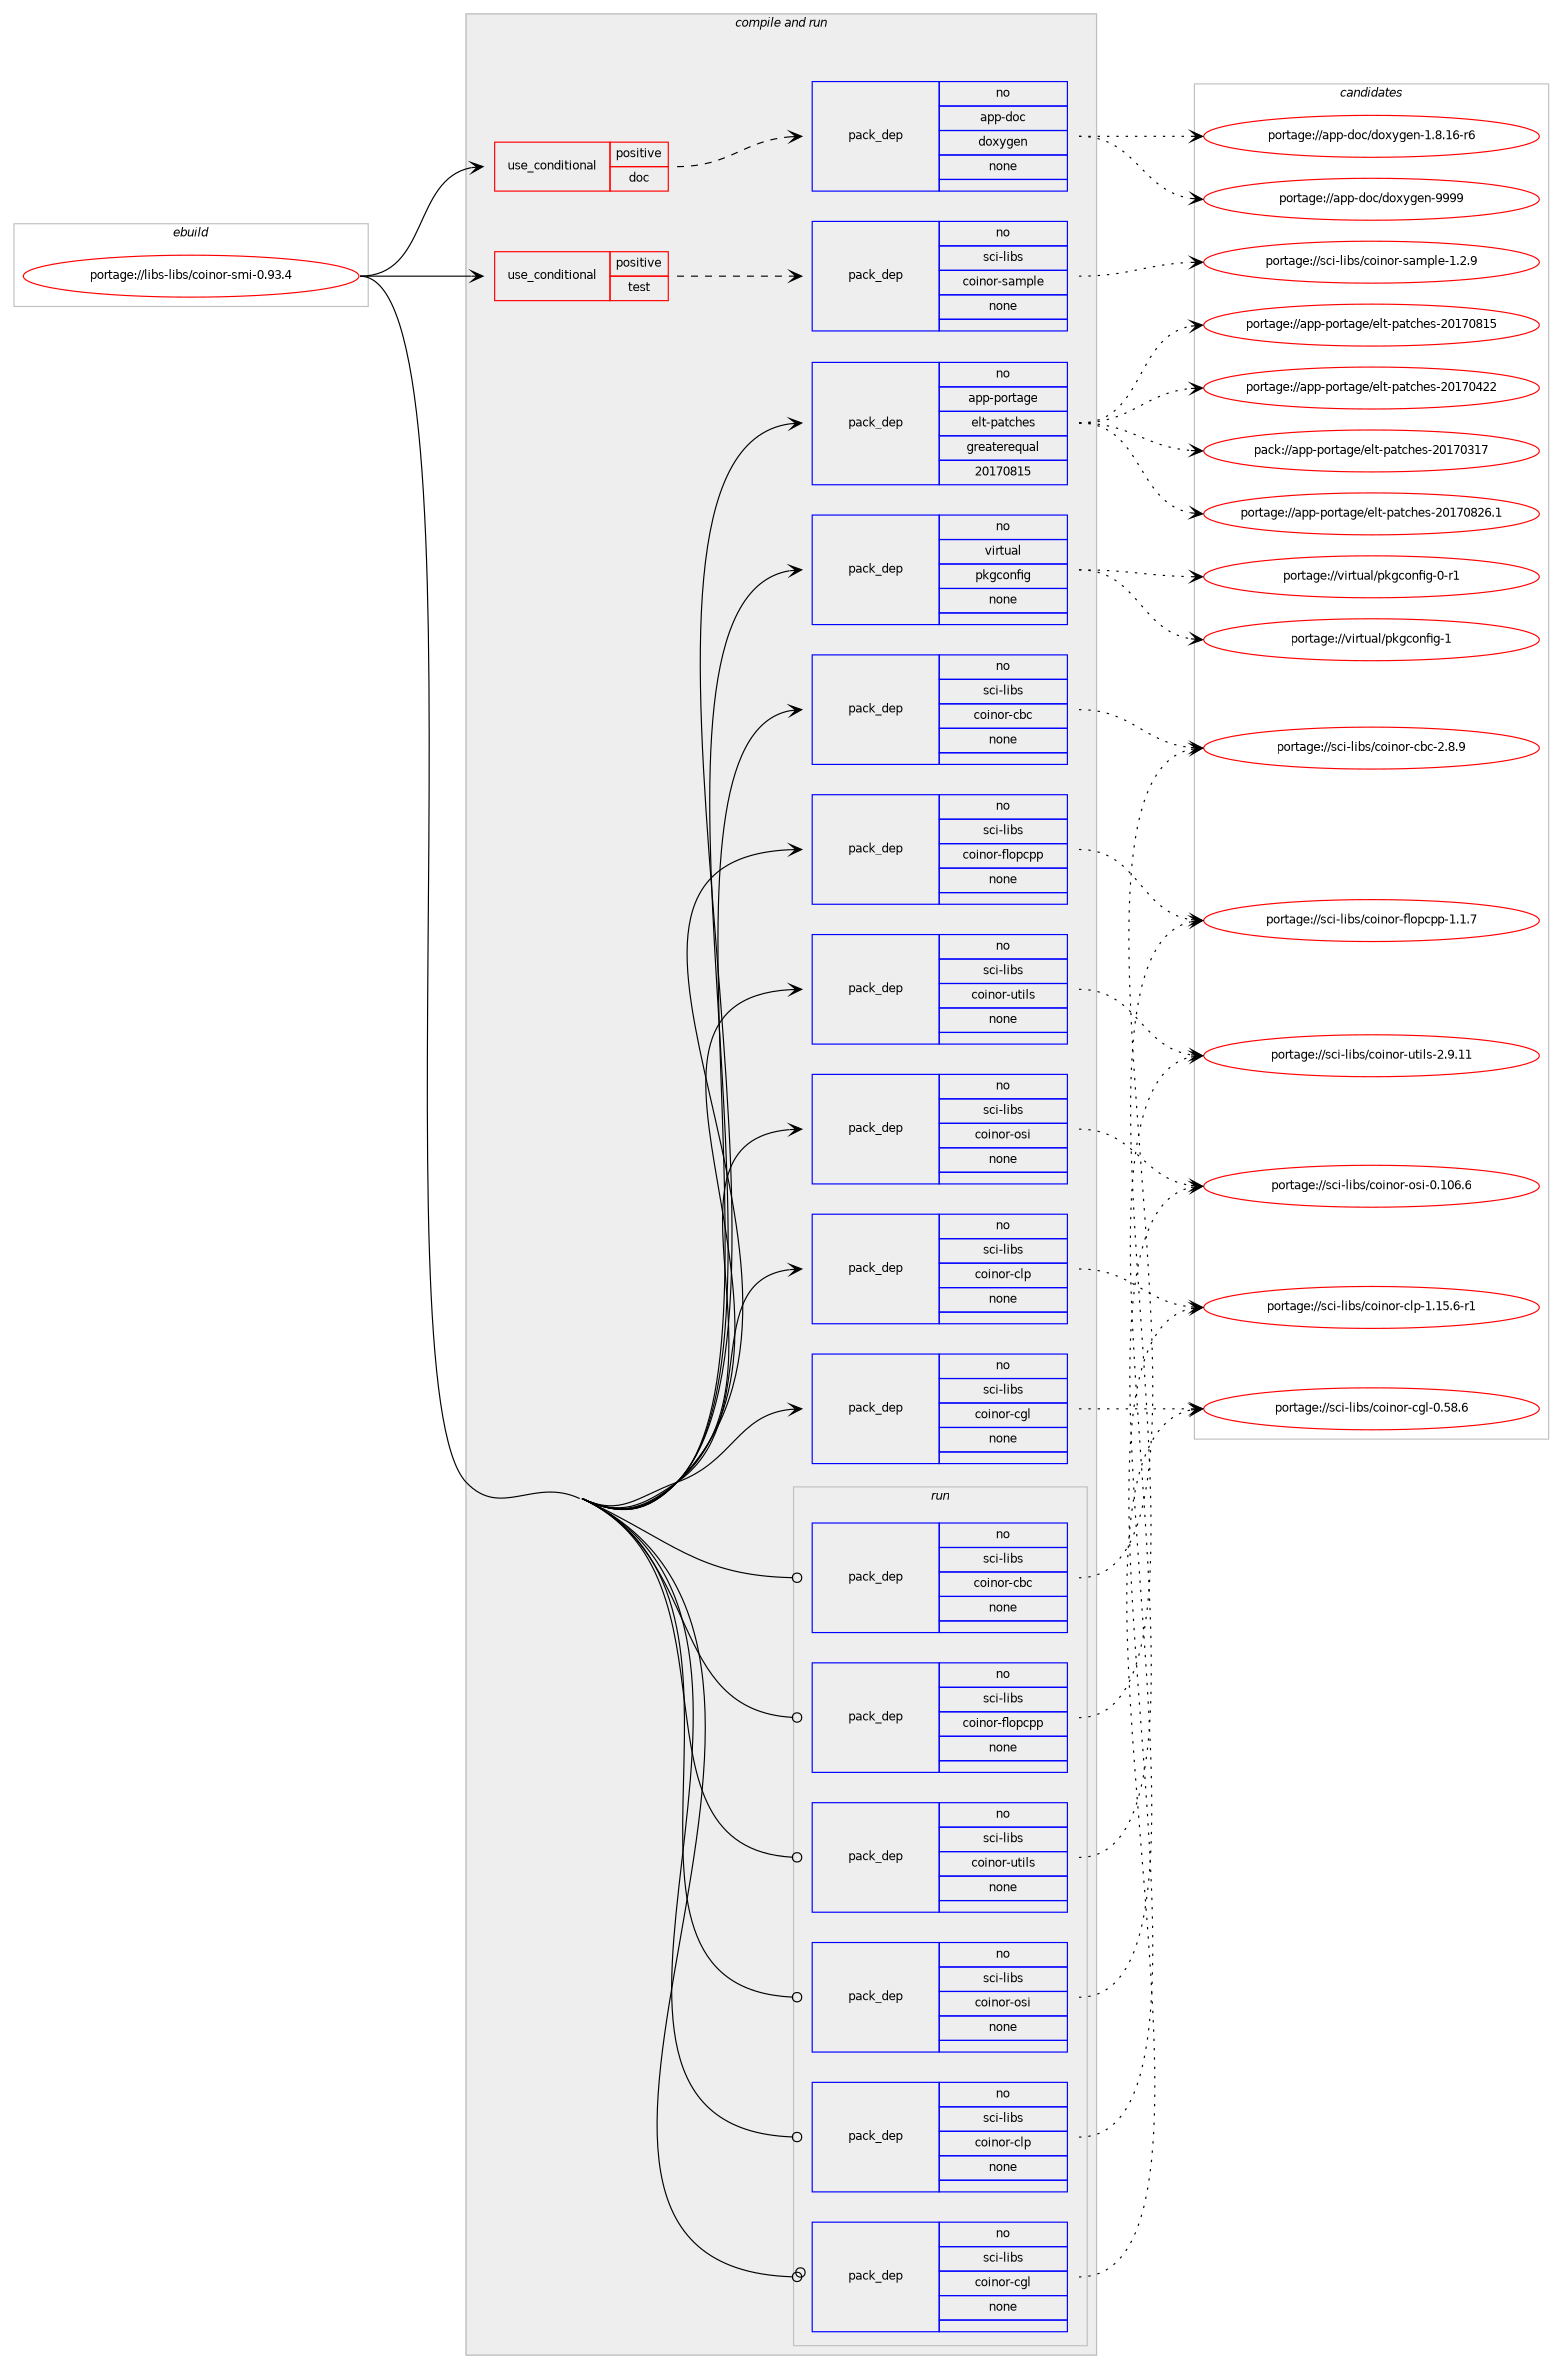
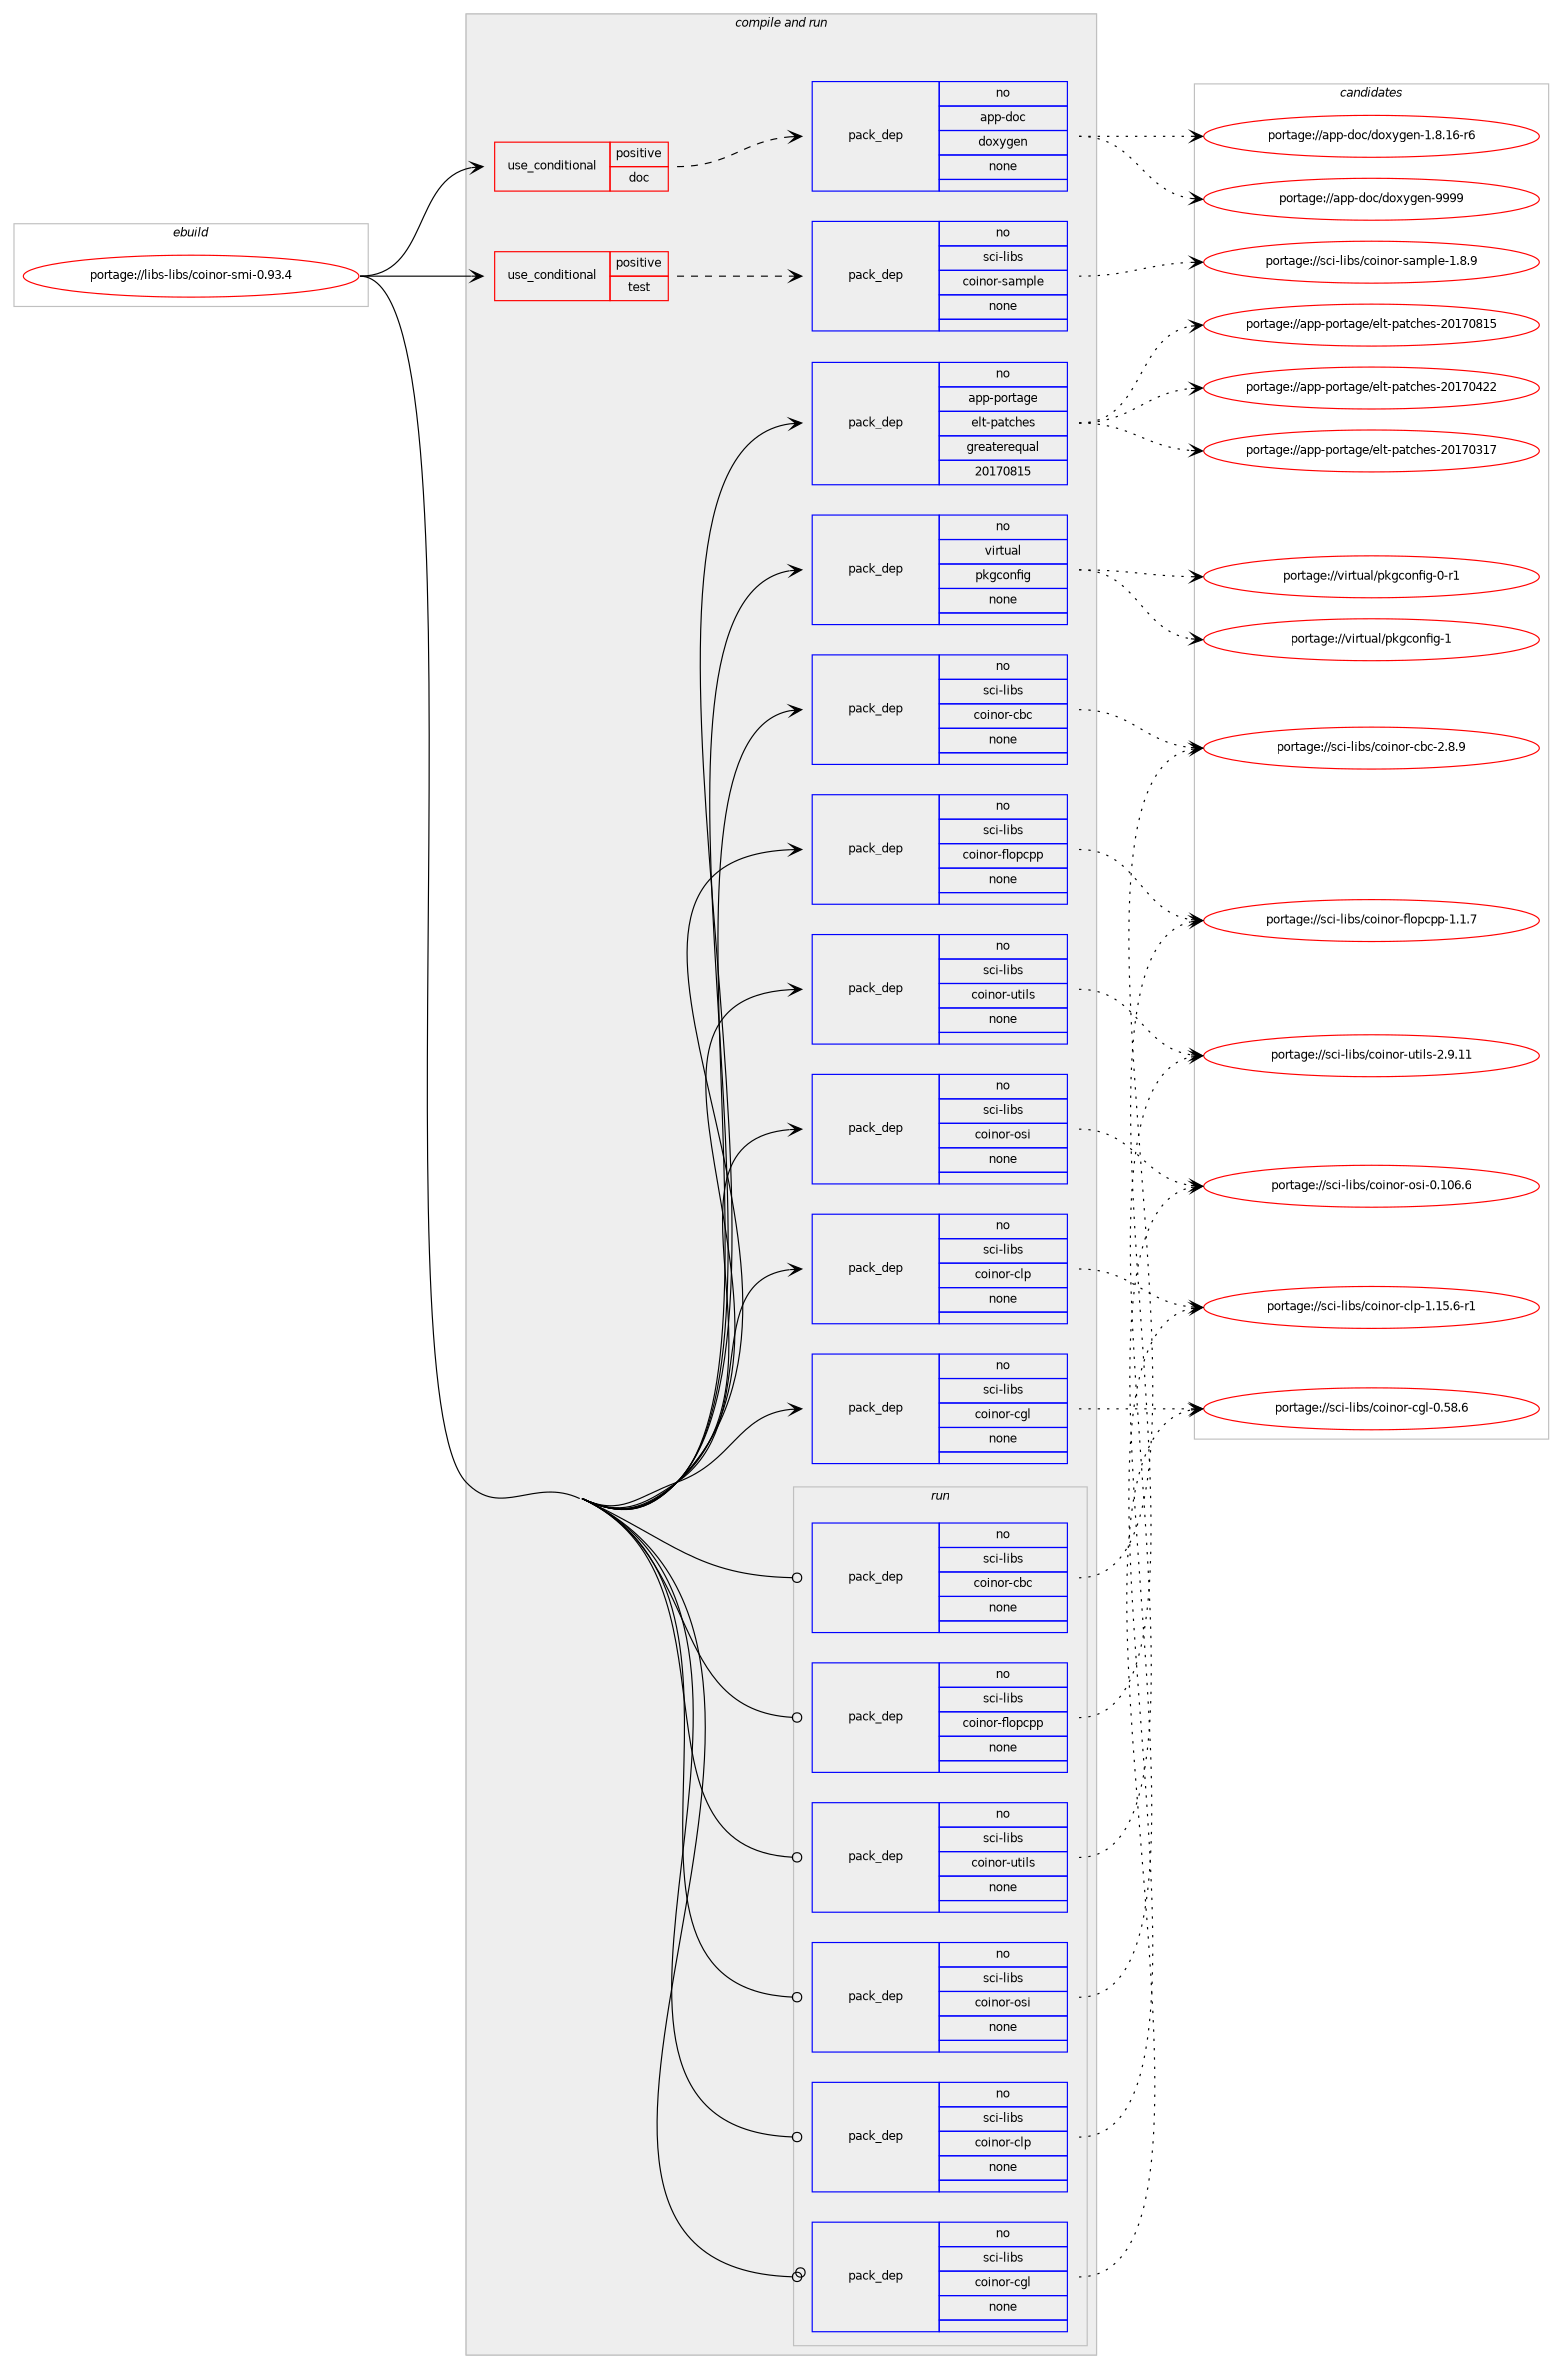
node "portage://sci-libs/coinor-sample-1.2.9": label "portage://sci-libs/coinor-sample-1.2.9" -> "portage://sci-libs/coinor-sample-1.8.9"
node "pack://app-portage/elt-patches-20170317": label "pack://app-portage/elt-patches-20170317" -> "portage://app-portage/elt-patches-20170317"
node "portage://app-portage/elt-patches-20170826.1": removed
